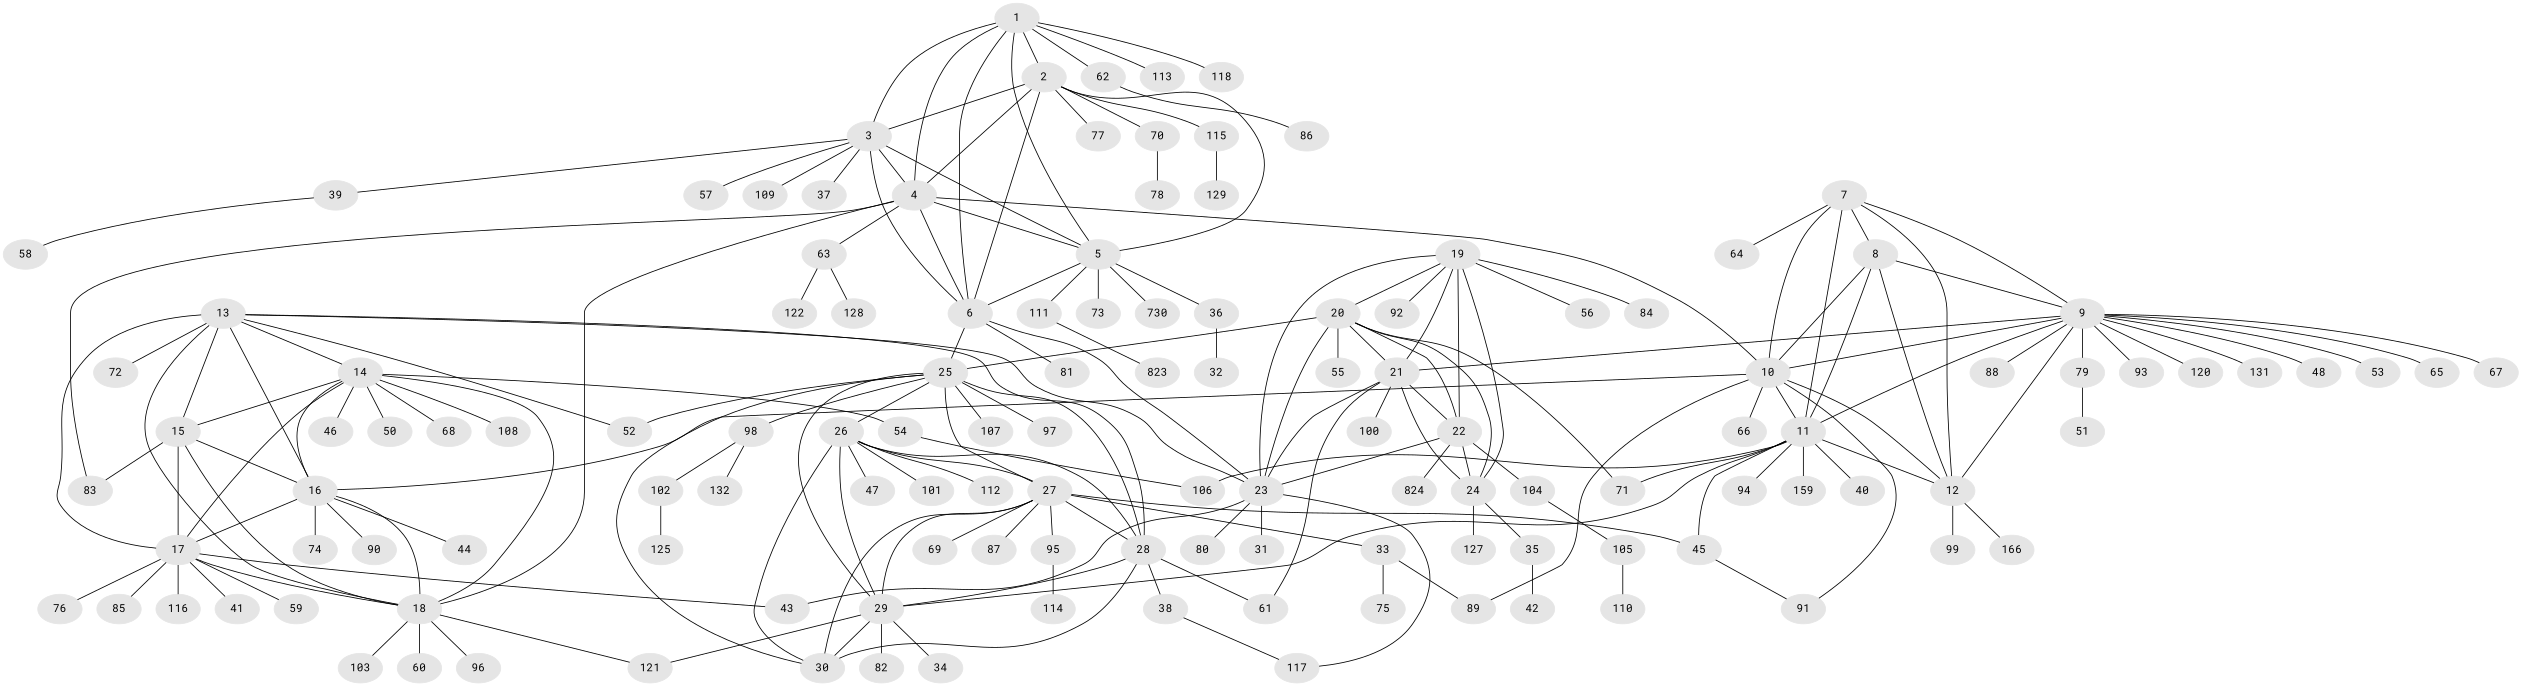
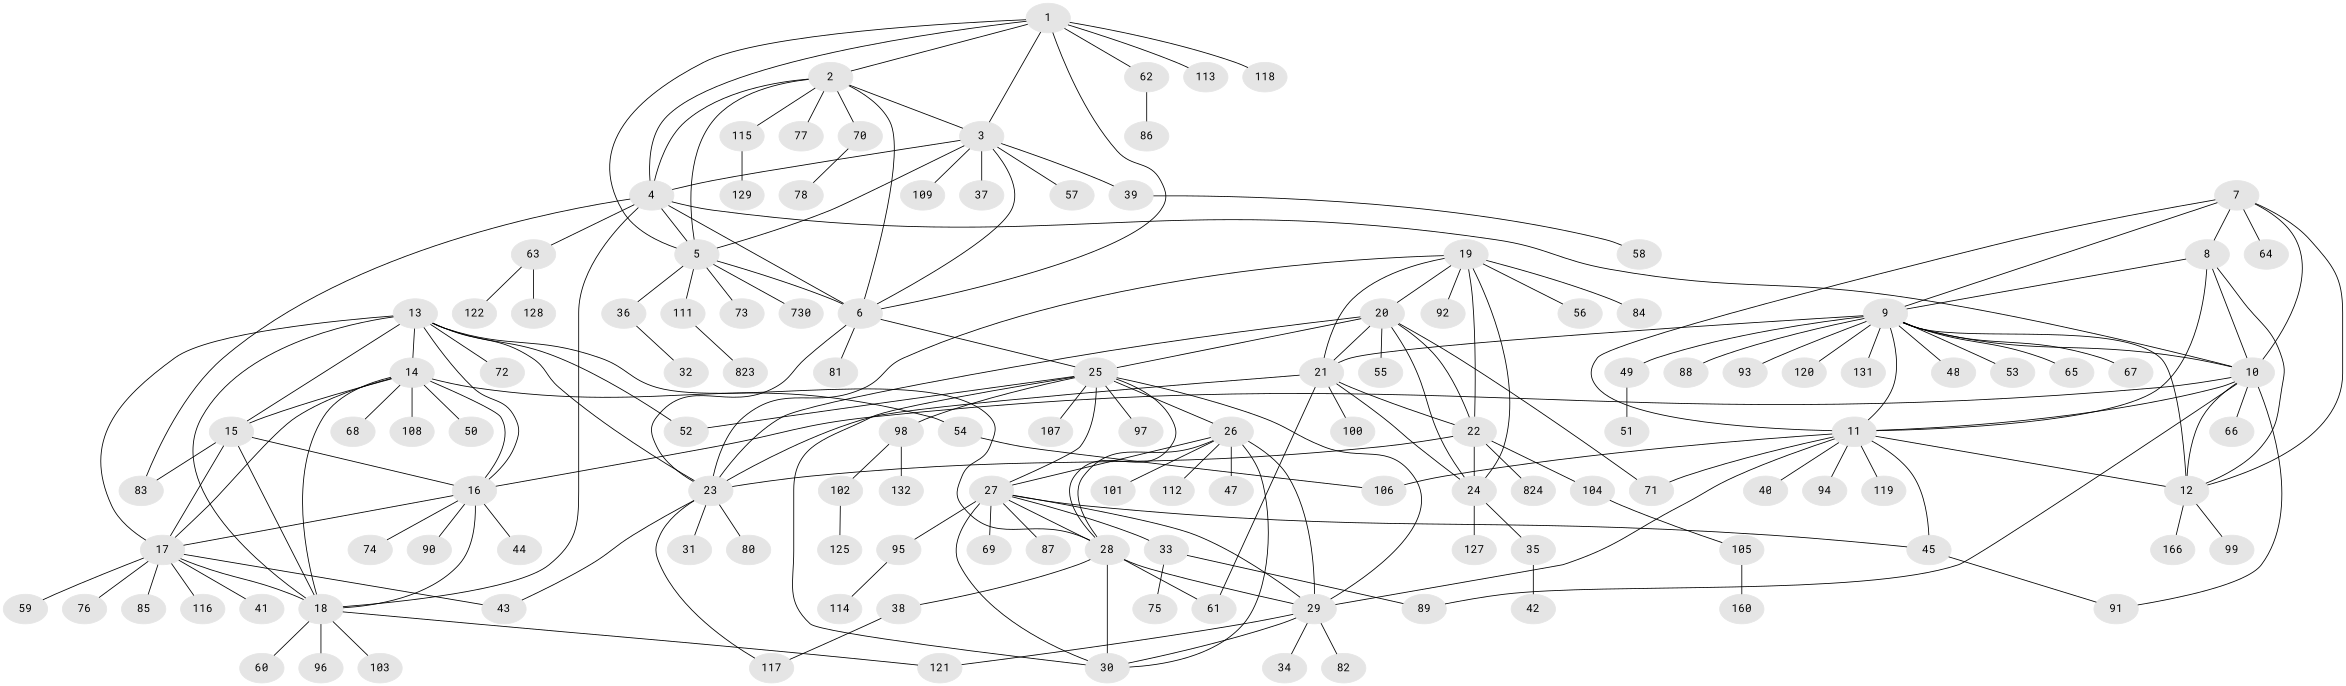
node "79": label "79" -> "49"
node "46": removed
node "159": label "159" -> "119"
node "110": label "110" -> "160"
